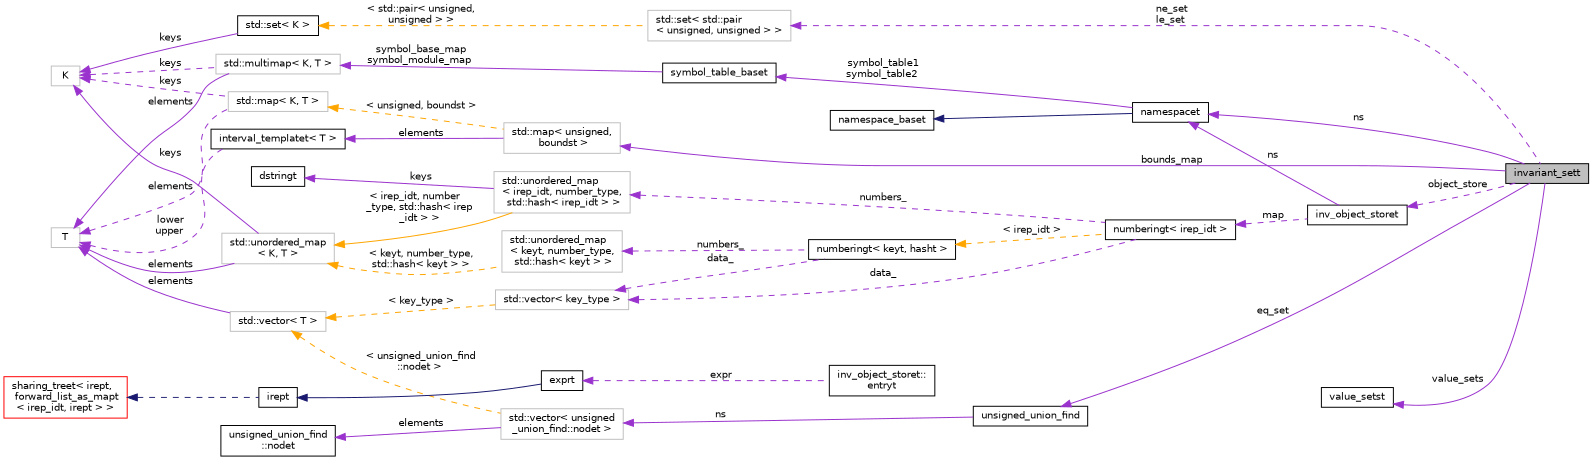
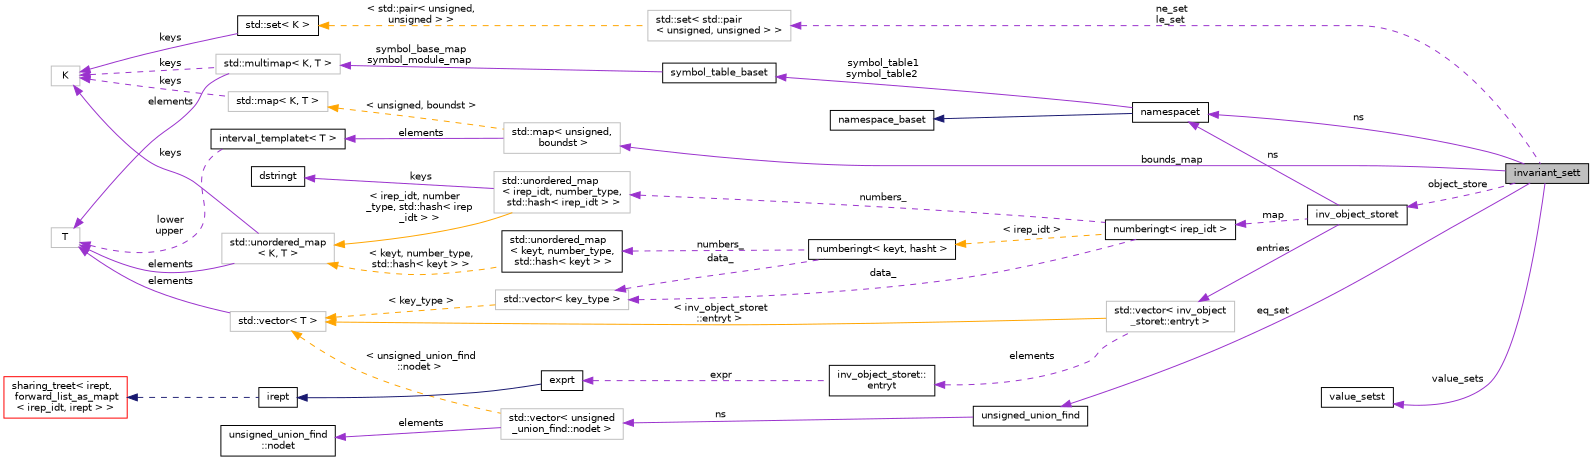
edge "std::map< K, T >" -> "T": removed, label "elements"
node "std::unordered_map < keyt, number_type, std::hash< keyt > >": color grey75 -> black
node "std::vector< inv_object _storet::entryt >": added
